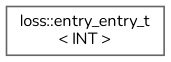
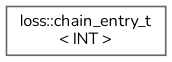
node "Ioss::entry_entry_t < INT >": label "Ioss::entry_entry_t < INT >" -> "Ioss::chain_entry_t < INT >"
